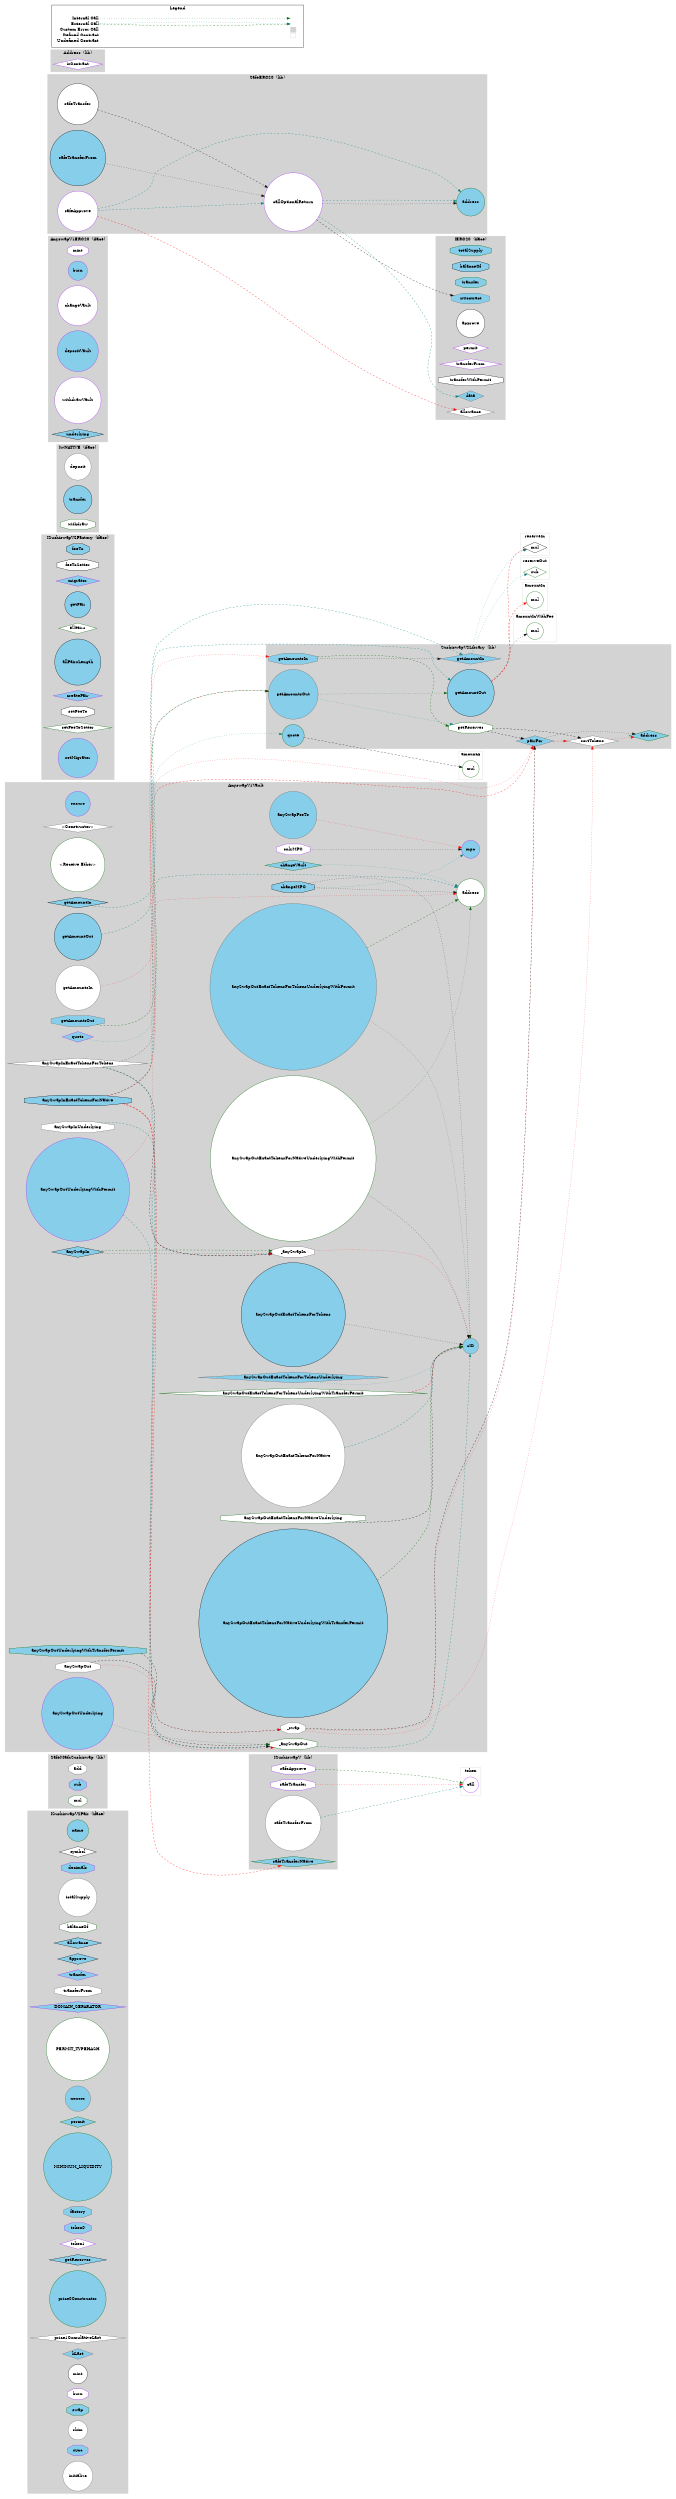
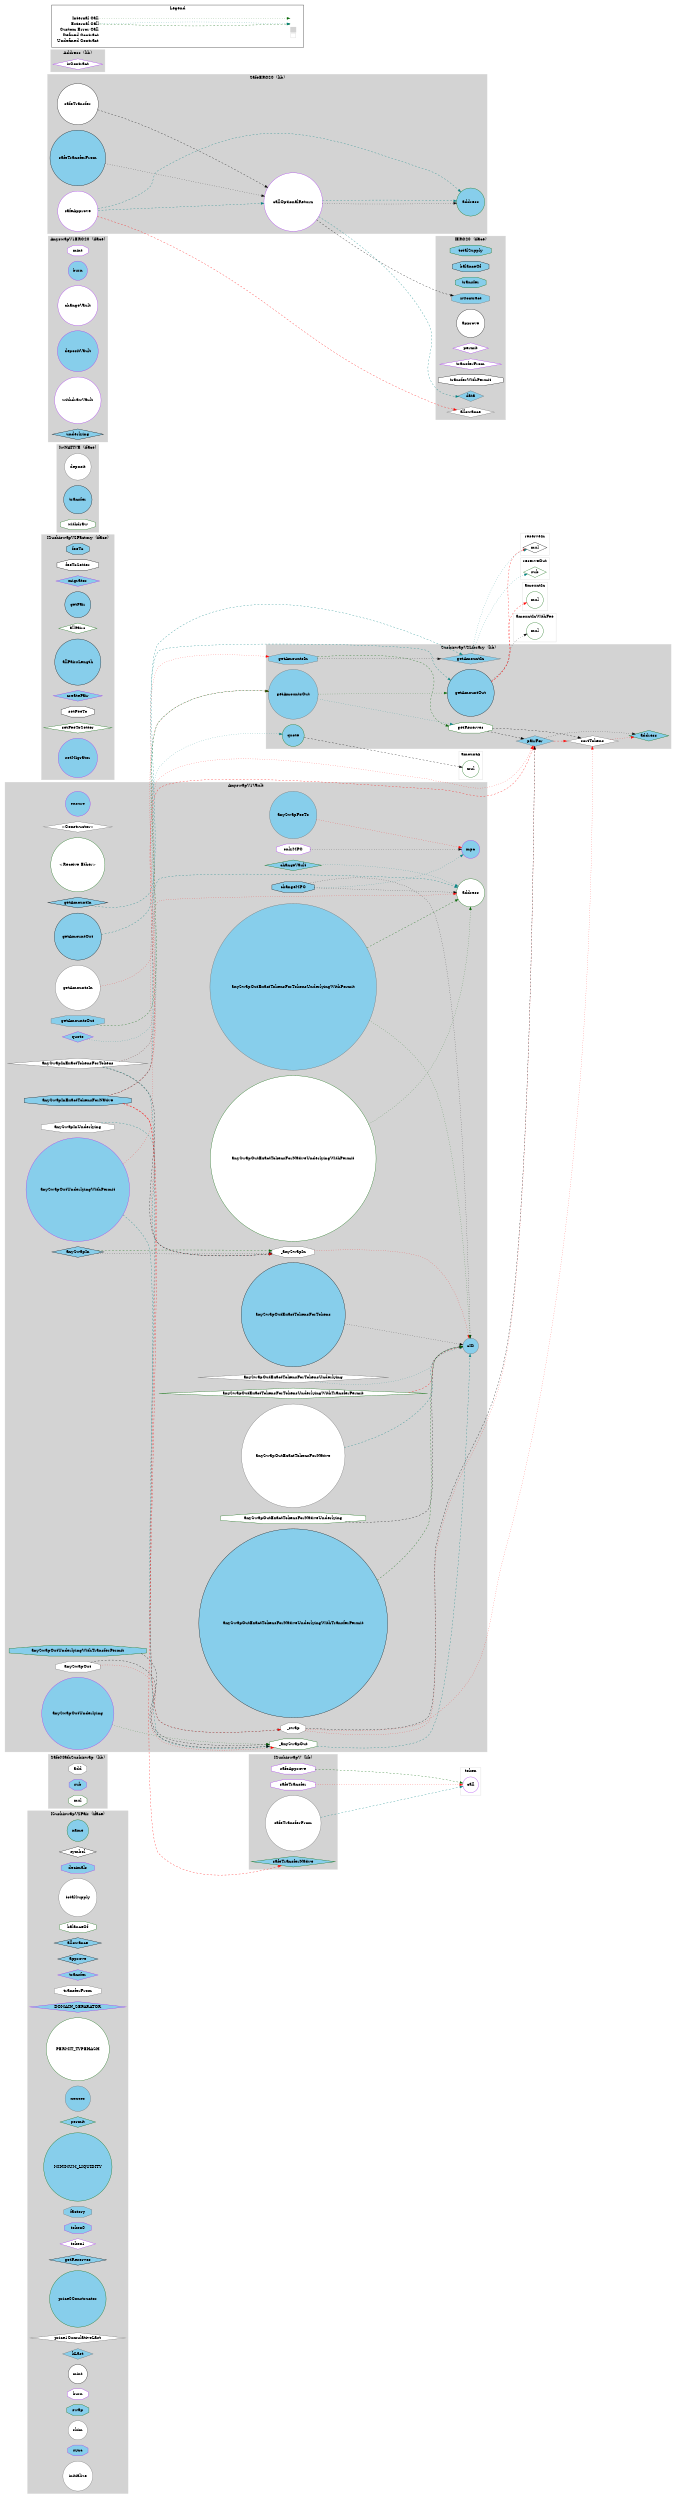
edge "anySwapOutExactTokensForNativeUnderlyingWithPermit" -> "cID": removed
node "anySwapOutExactTokensForTokensUnderlying": fillcolor skyblue -> white
